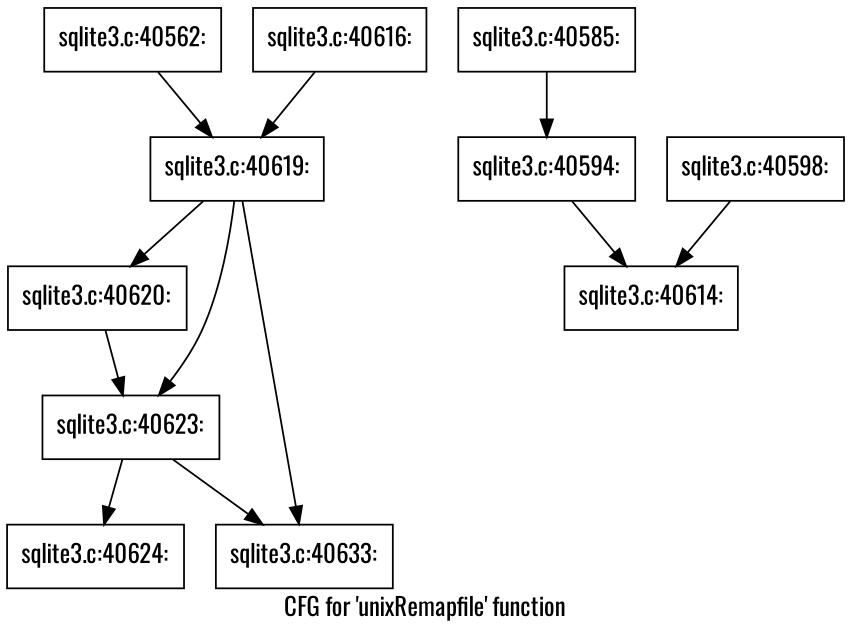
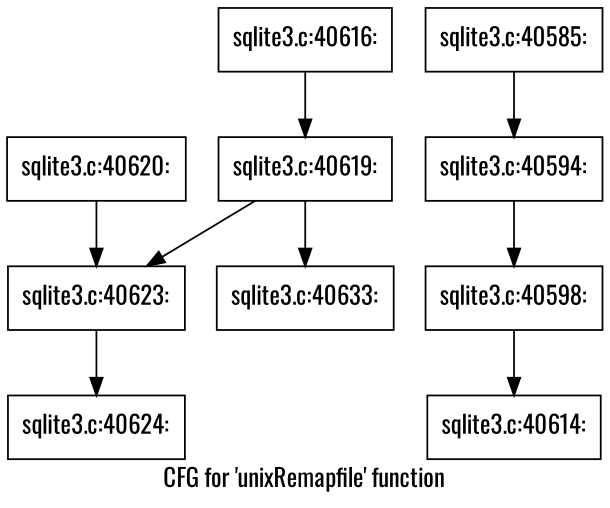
node "sqlite3.c:40562:": removed
edge "sqlite3.c:40594:" -> "sqlite3.c:40614:": now "sqlite3.c:40594:" -> "sqlite3.c:40598:"
edge "sqlite3.c:40619:" -> "sqlite3.c:40620:": removed
edge "sqlite3.c:40623:" -> "sqlite3.c:40633:": removed
